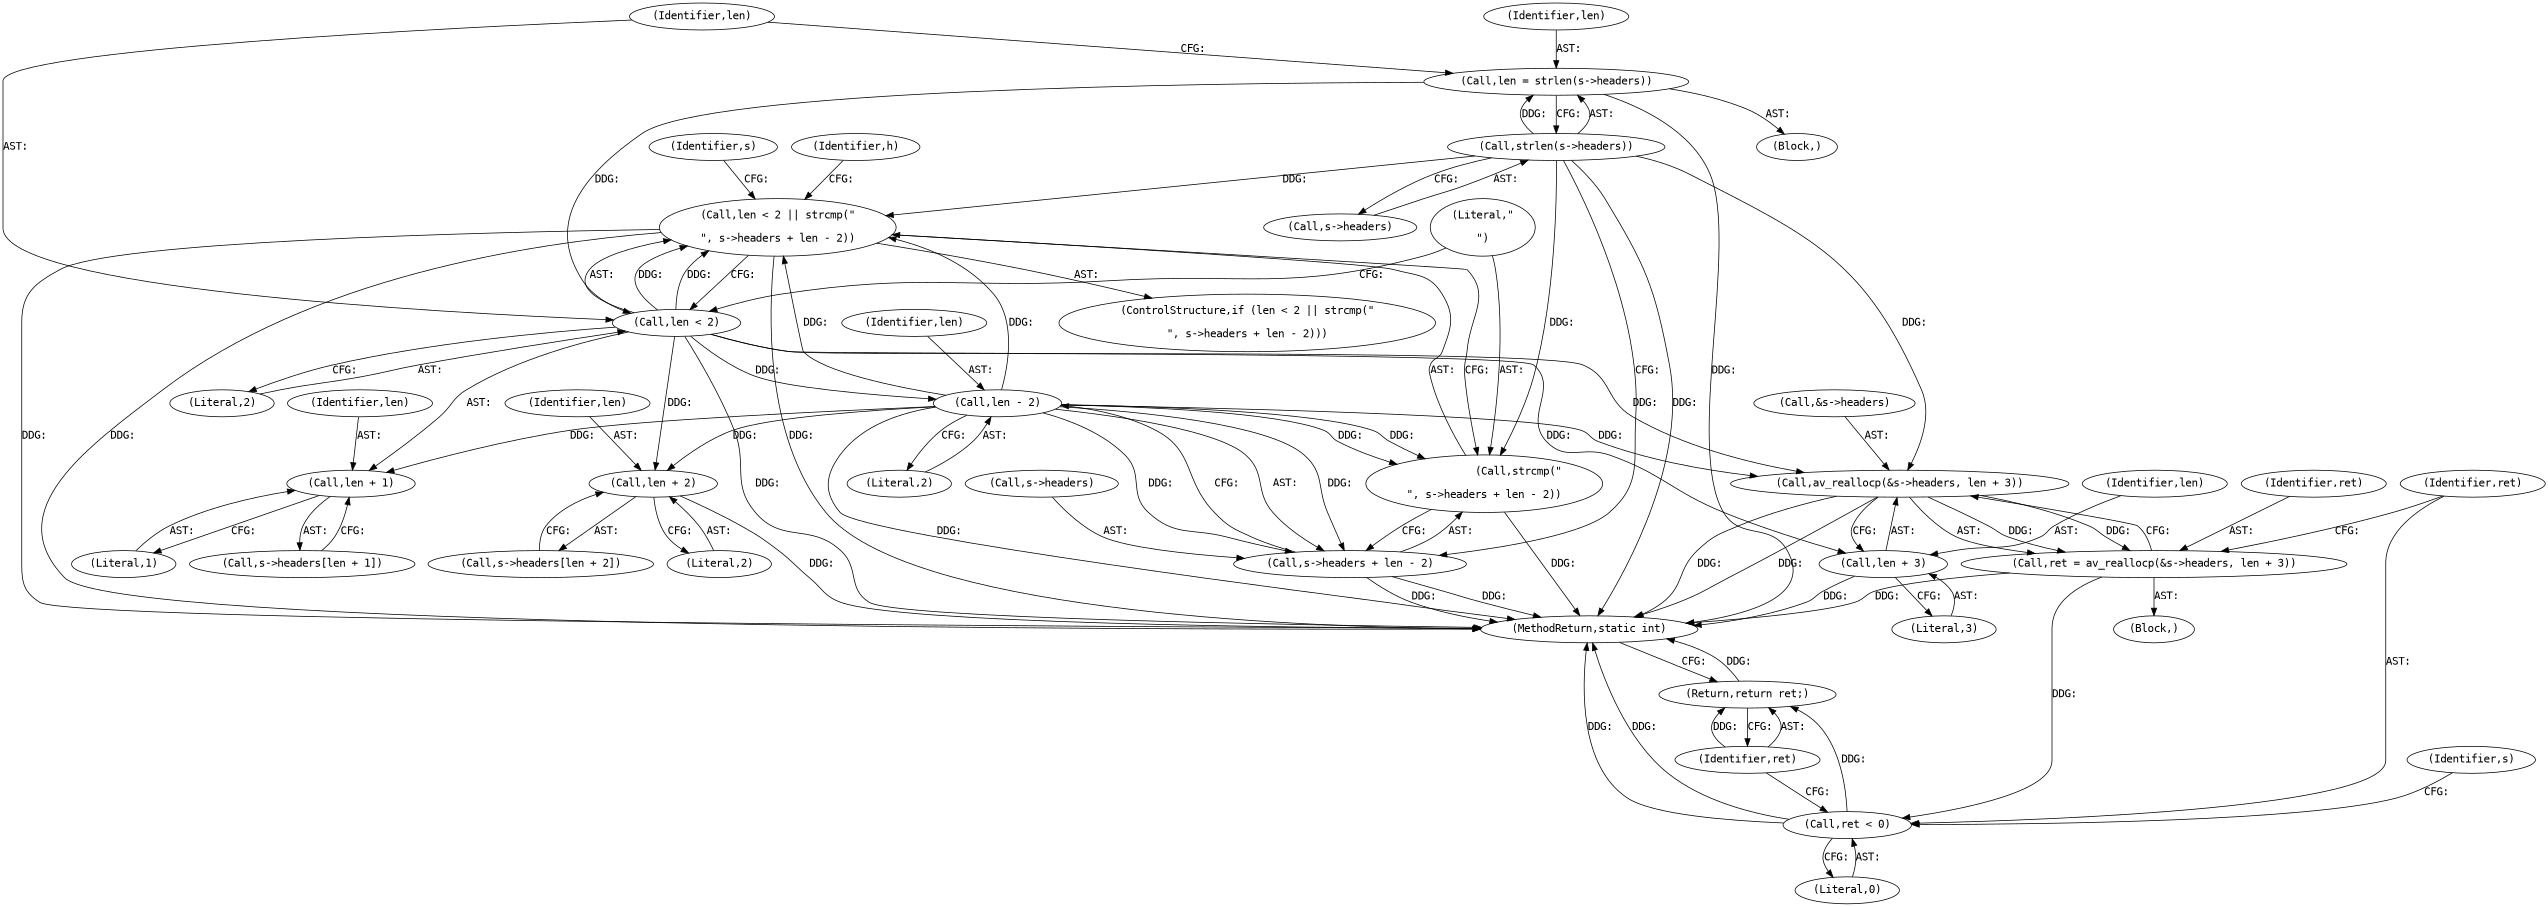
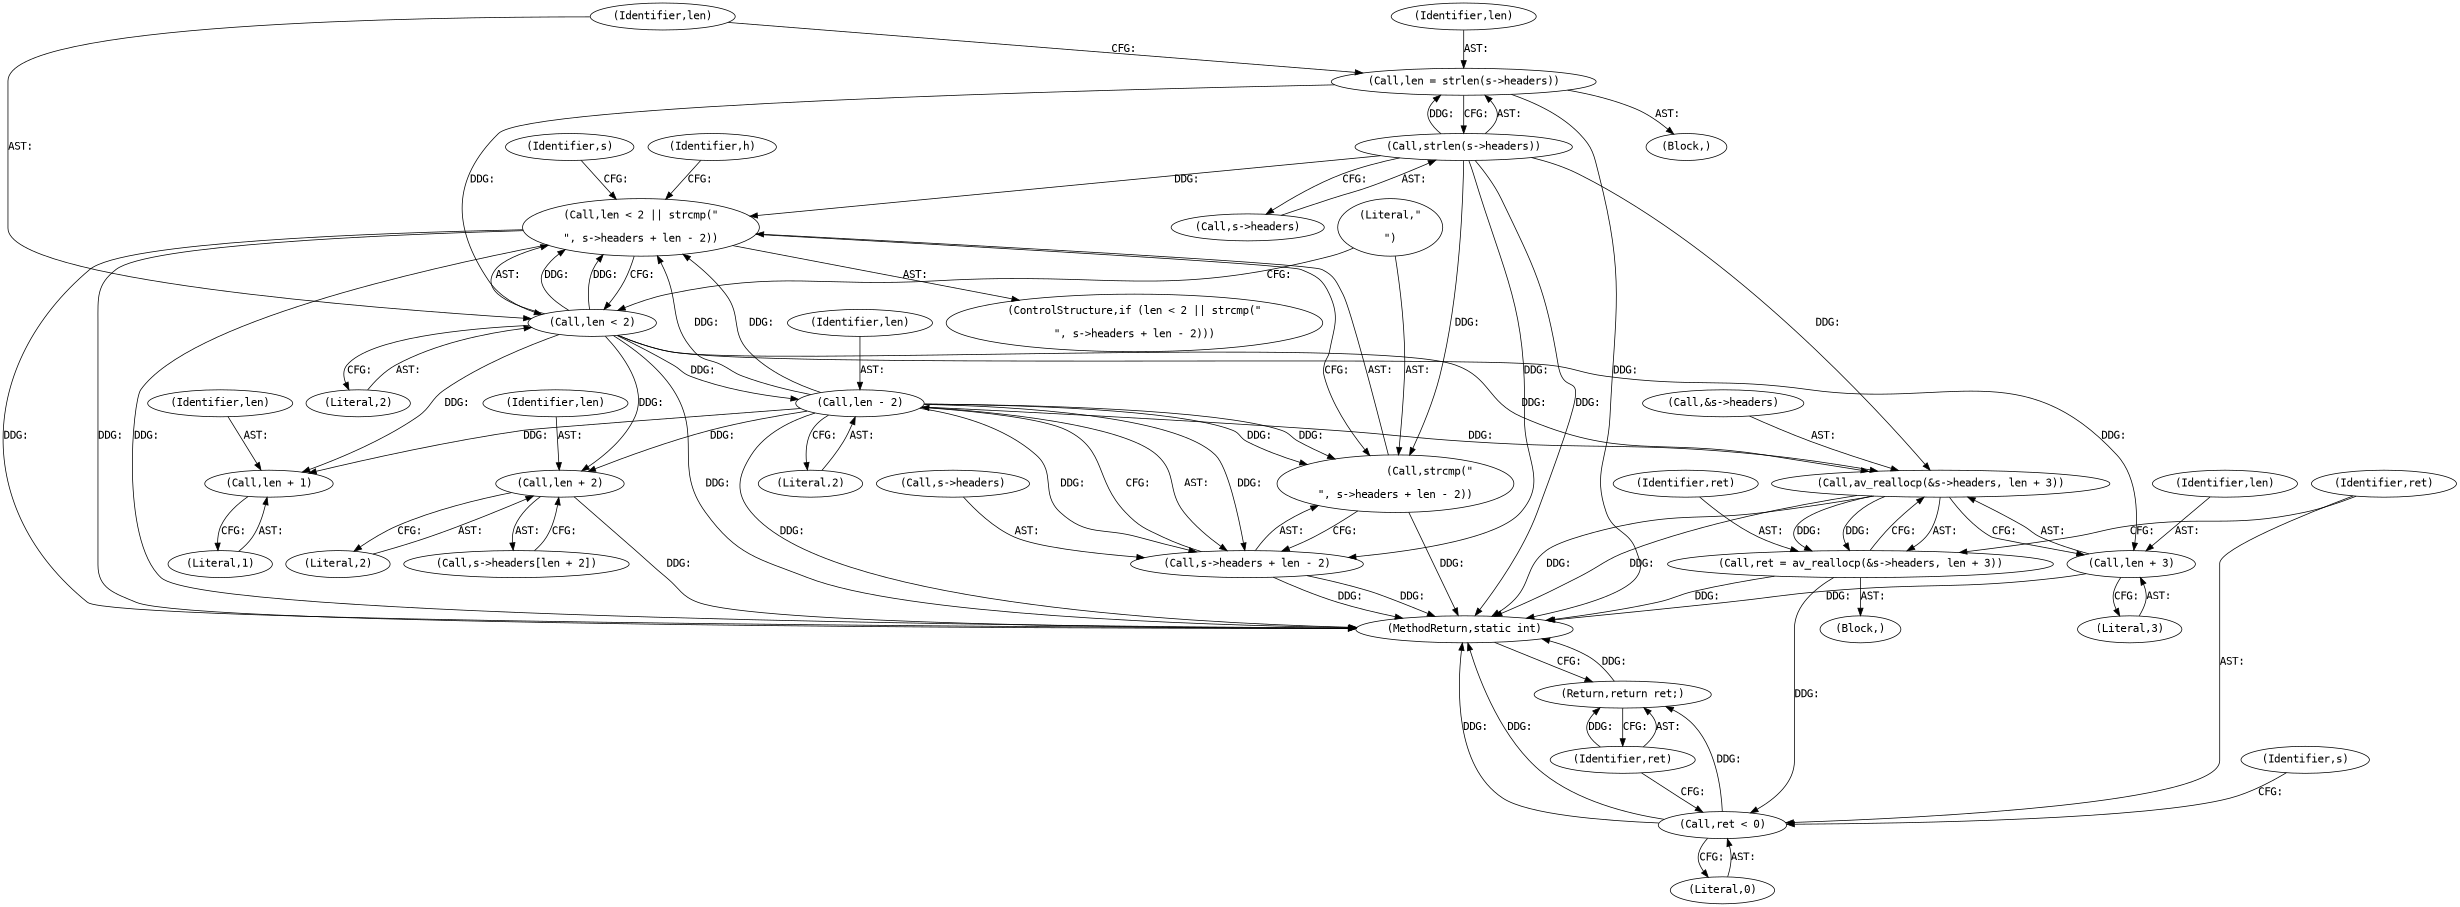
edge "(Call,strlen(s->headers))" -> "(Call,s->headers + len - 2)": label "CFG: " -> "DDG: "
edge "(Call,len < 2)" -> "(Call,len + 1)": label "AST: " -> "DDG: "
node "(Call,s->headers[len + 1])": removed
